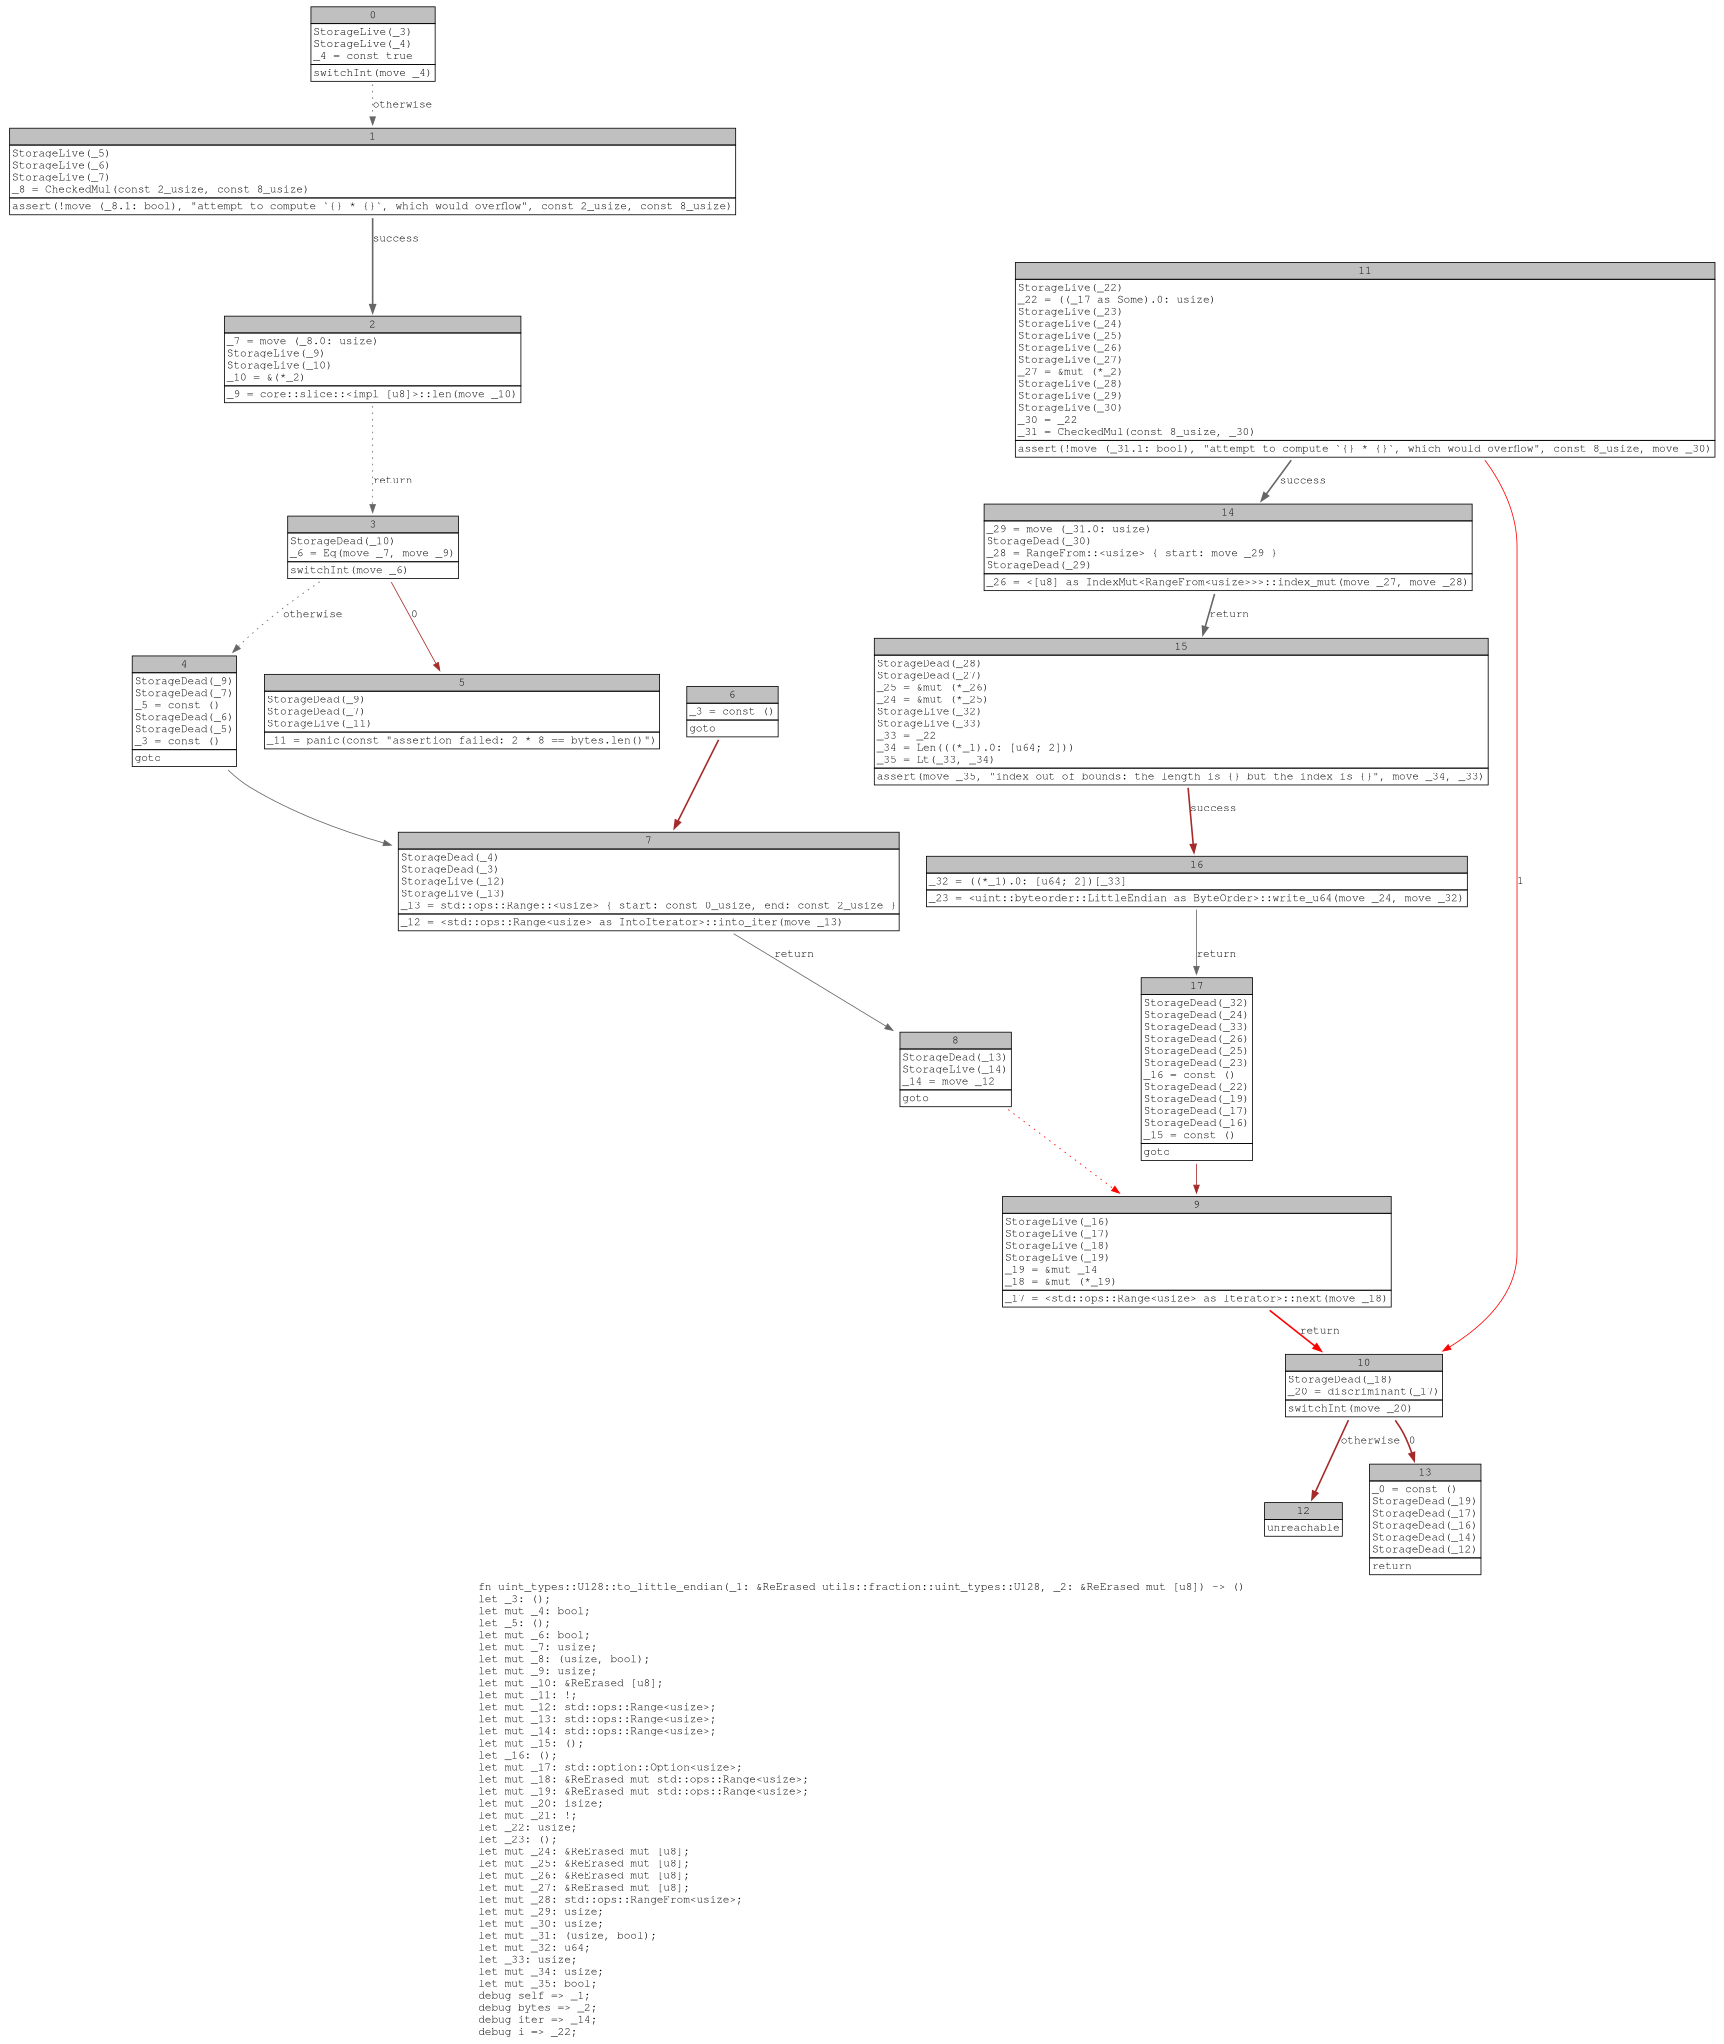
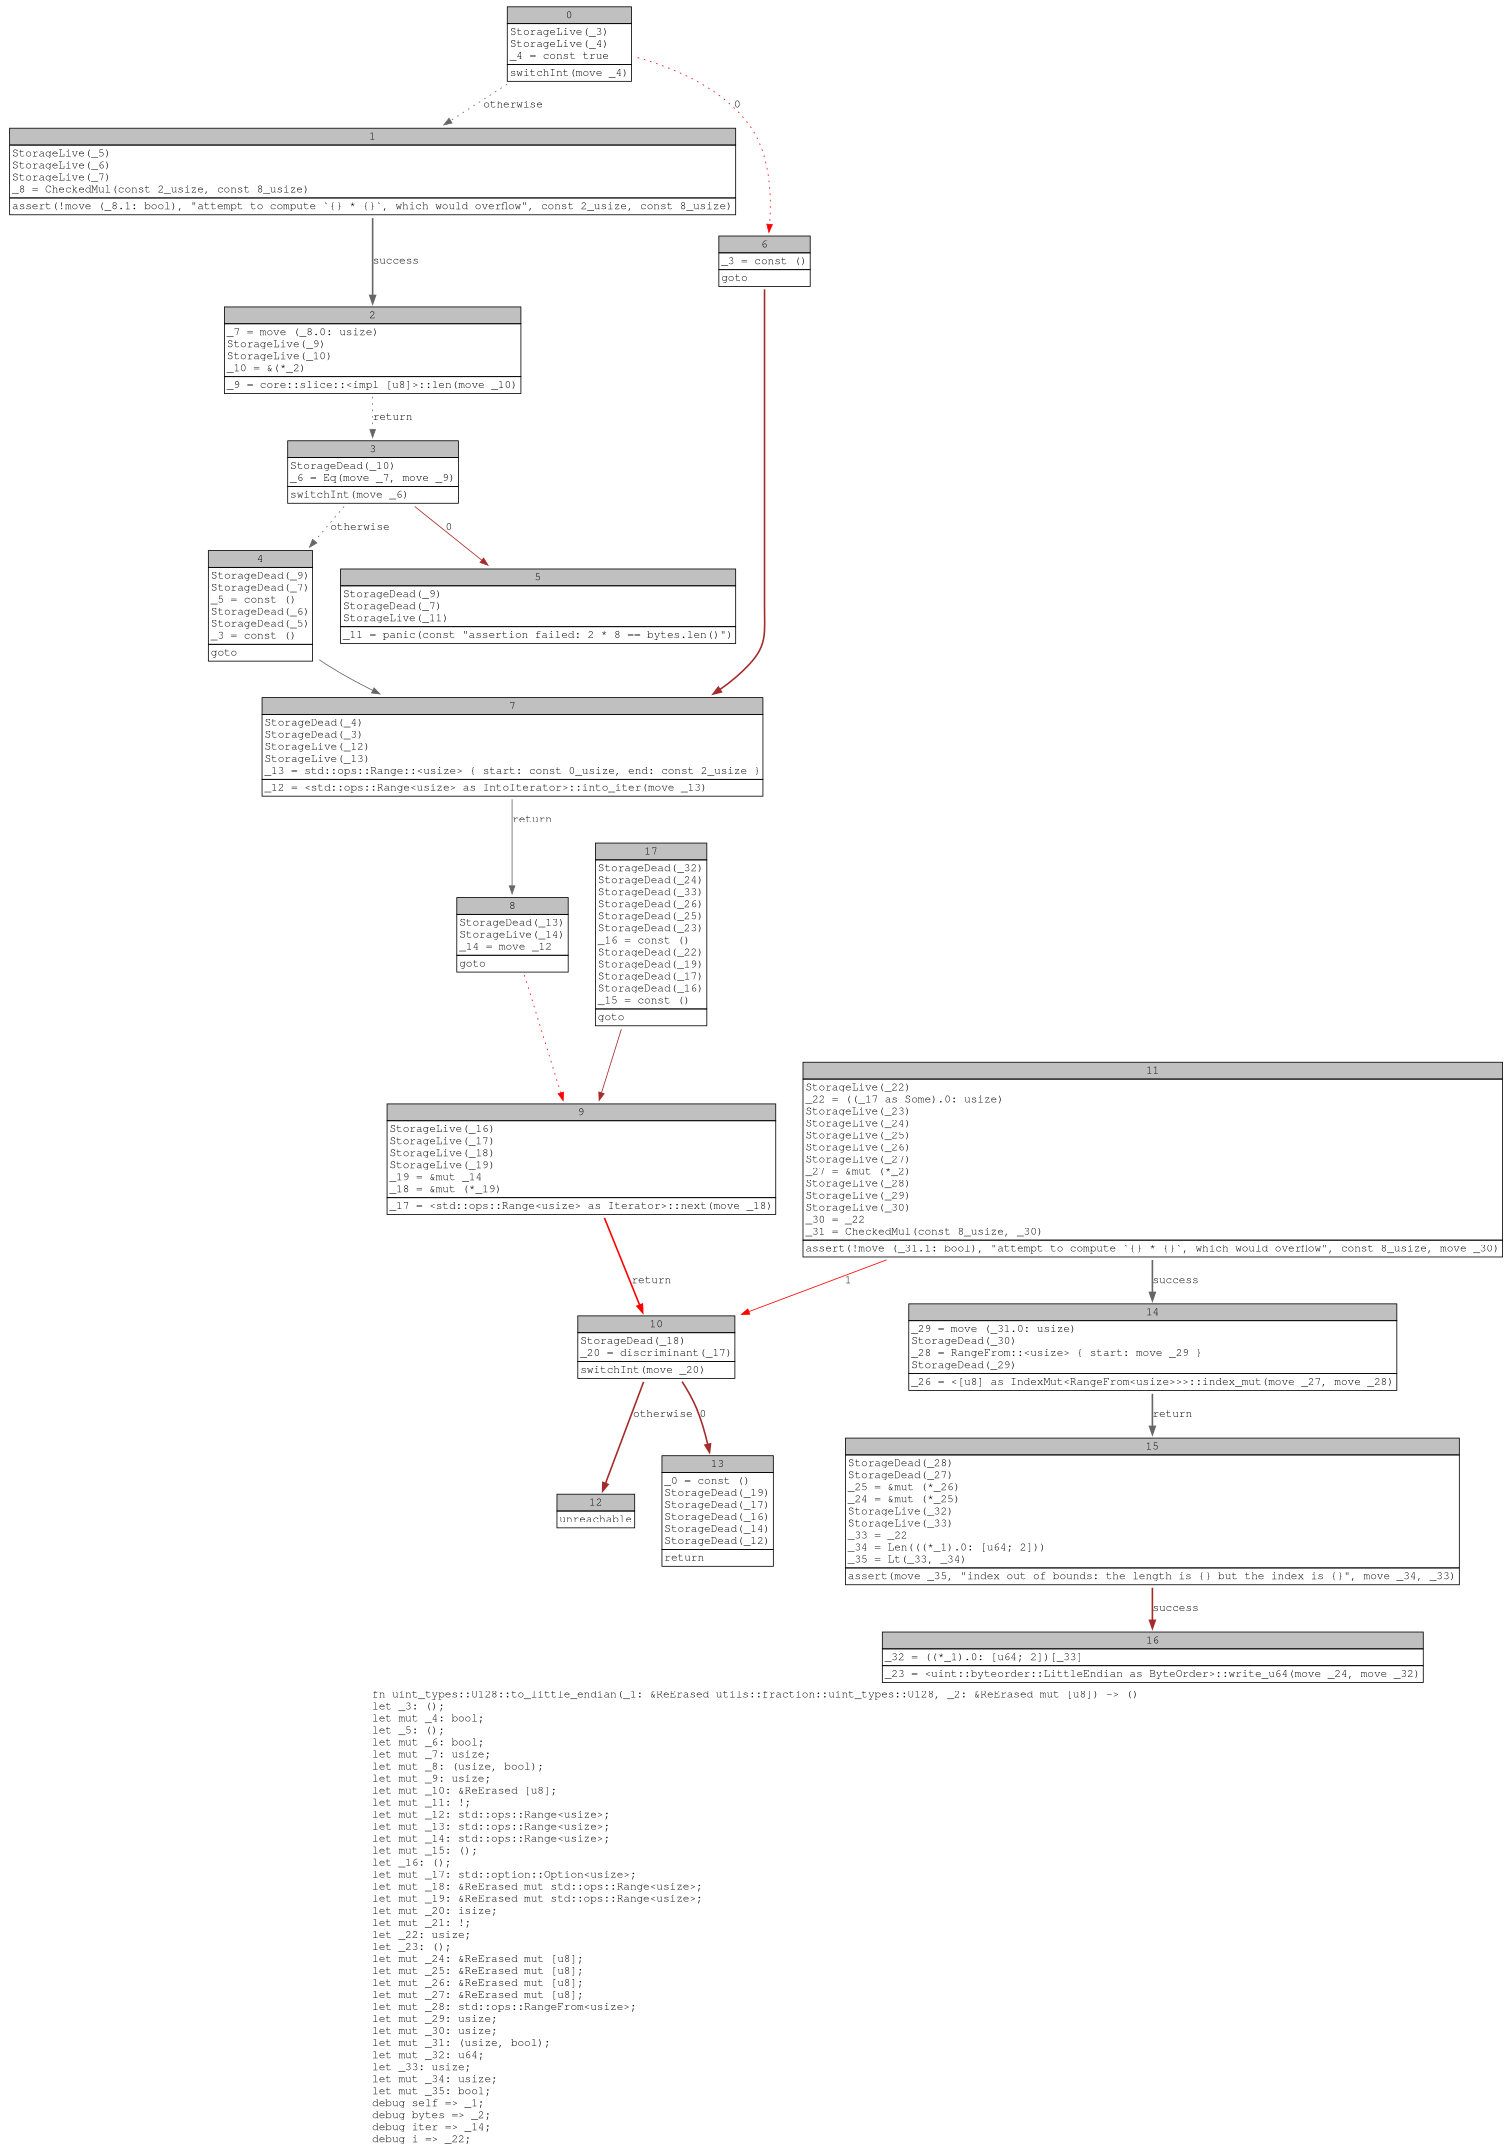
edge "0" -> "6": added, label "0"
edge "16" -> "17": removed, label "return"
